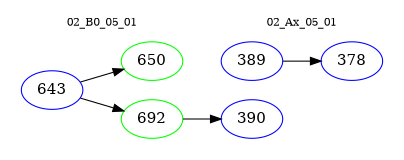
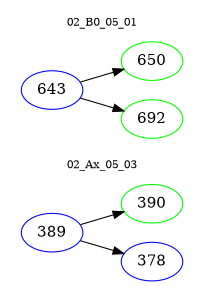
cluster "02_Ax_05_01": label "02_Ax_05_01" -> "02_Ax_05_03"
edge "692" -> "390": now "389" -> "390"
node "390": color blue -> green
